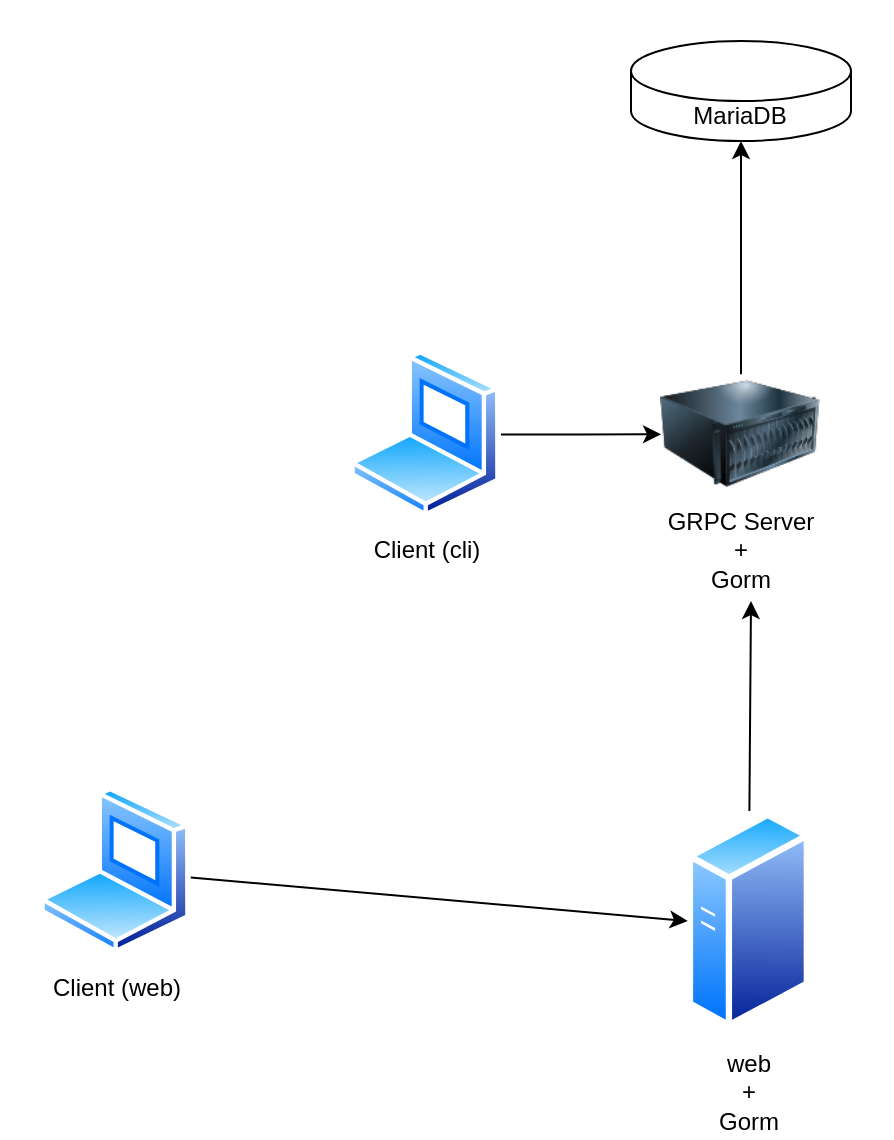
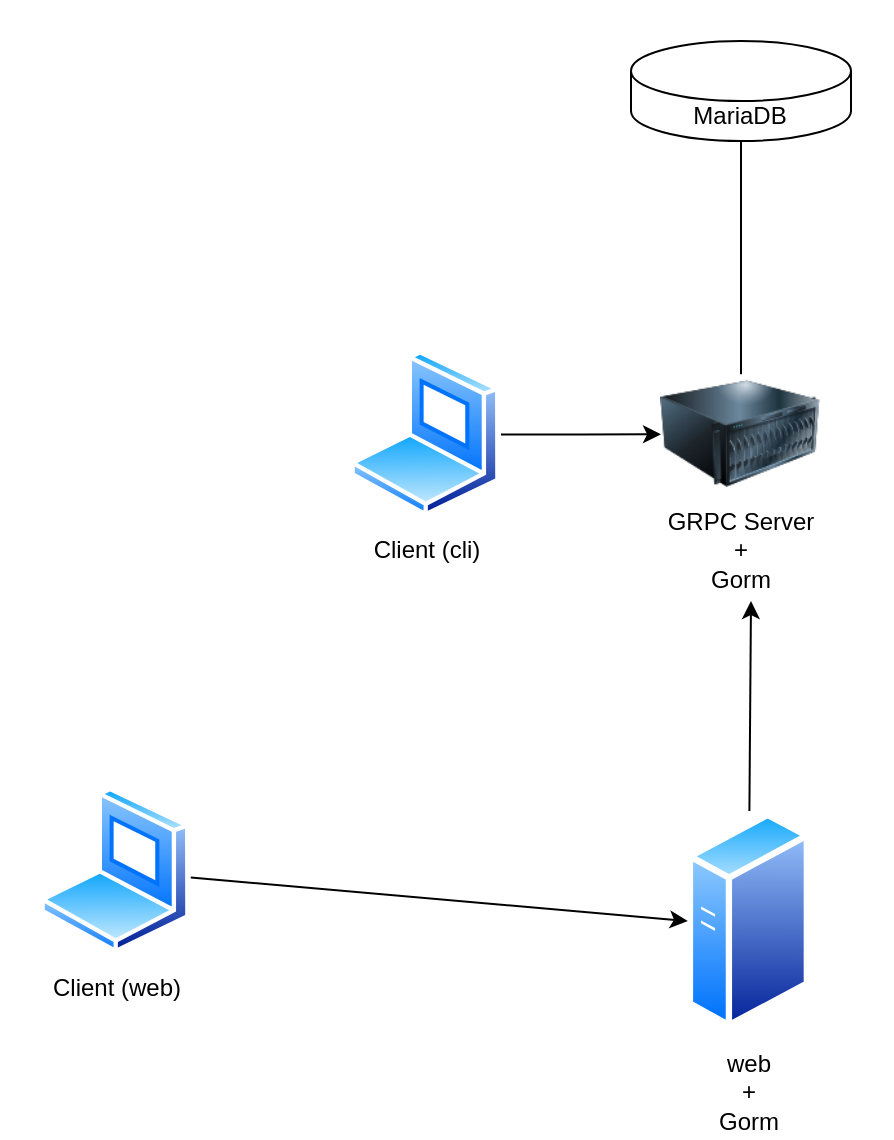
edge "GRPC Server + Gorm" -> "MariaDB": arrowhead classic -> none
